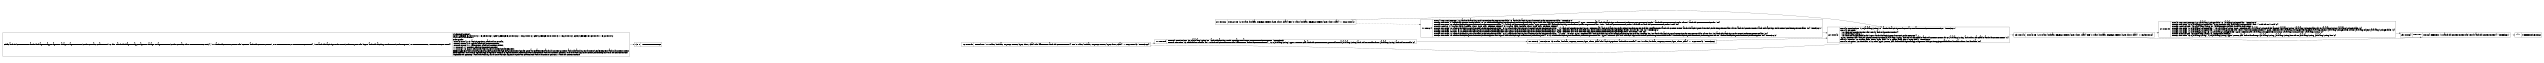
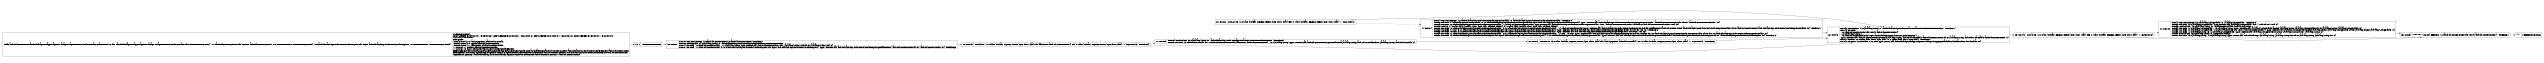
node "15: 0x0000": added
